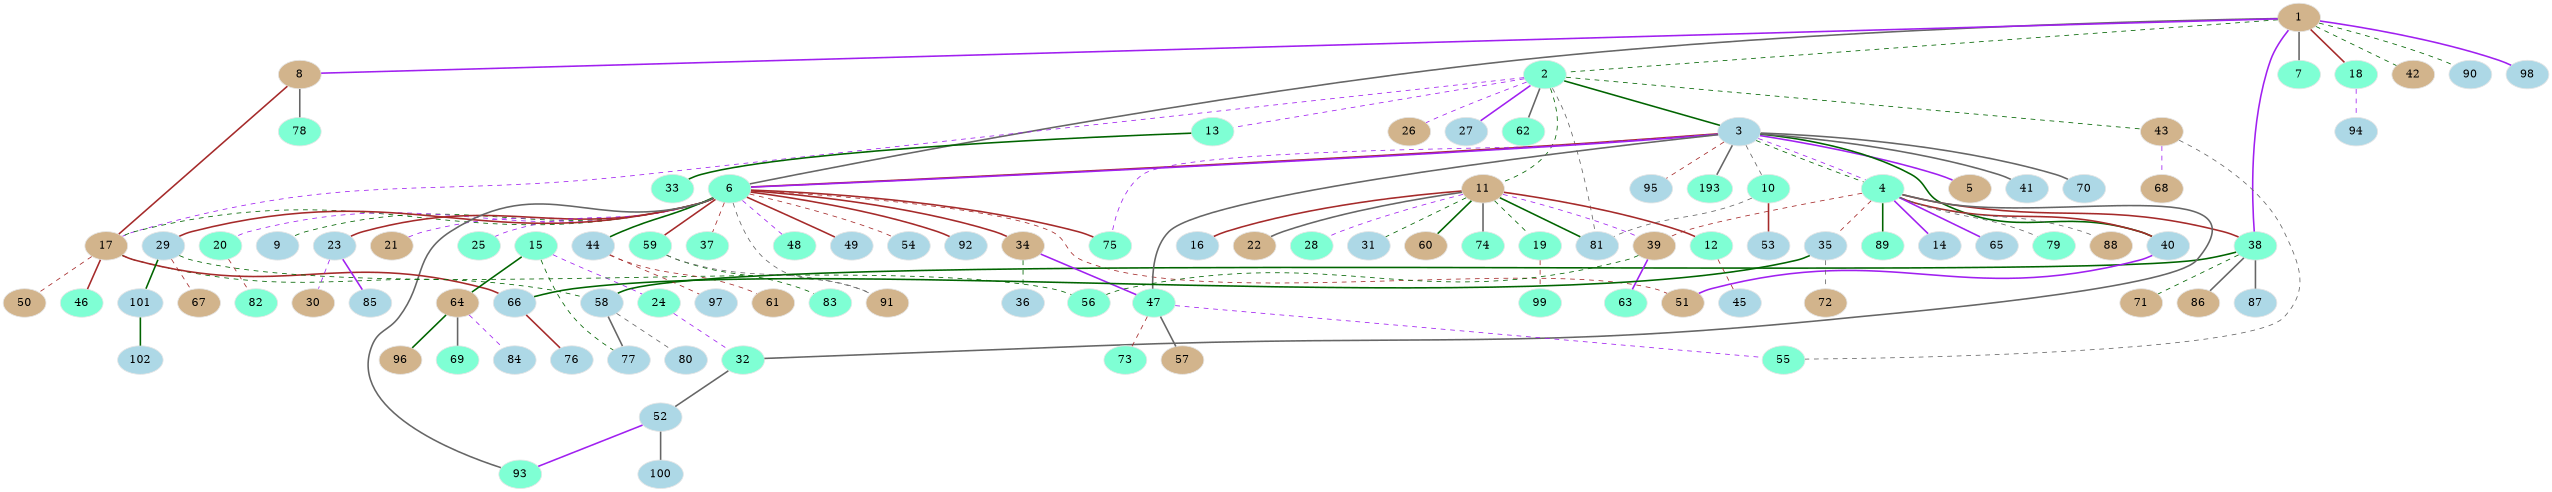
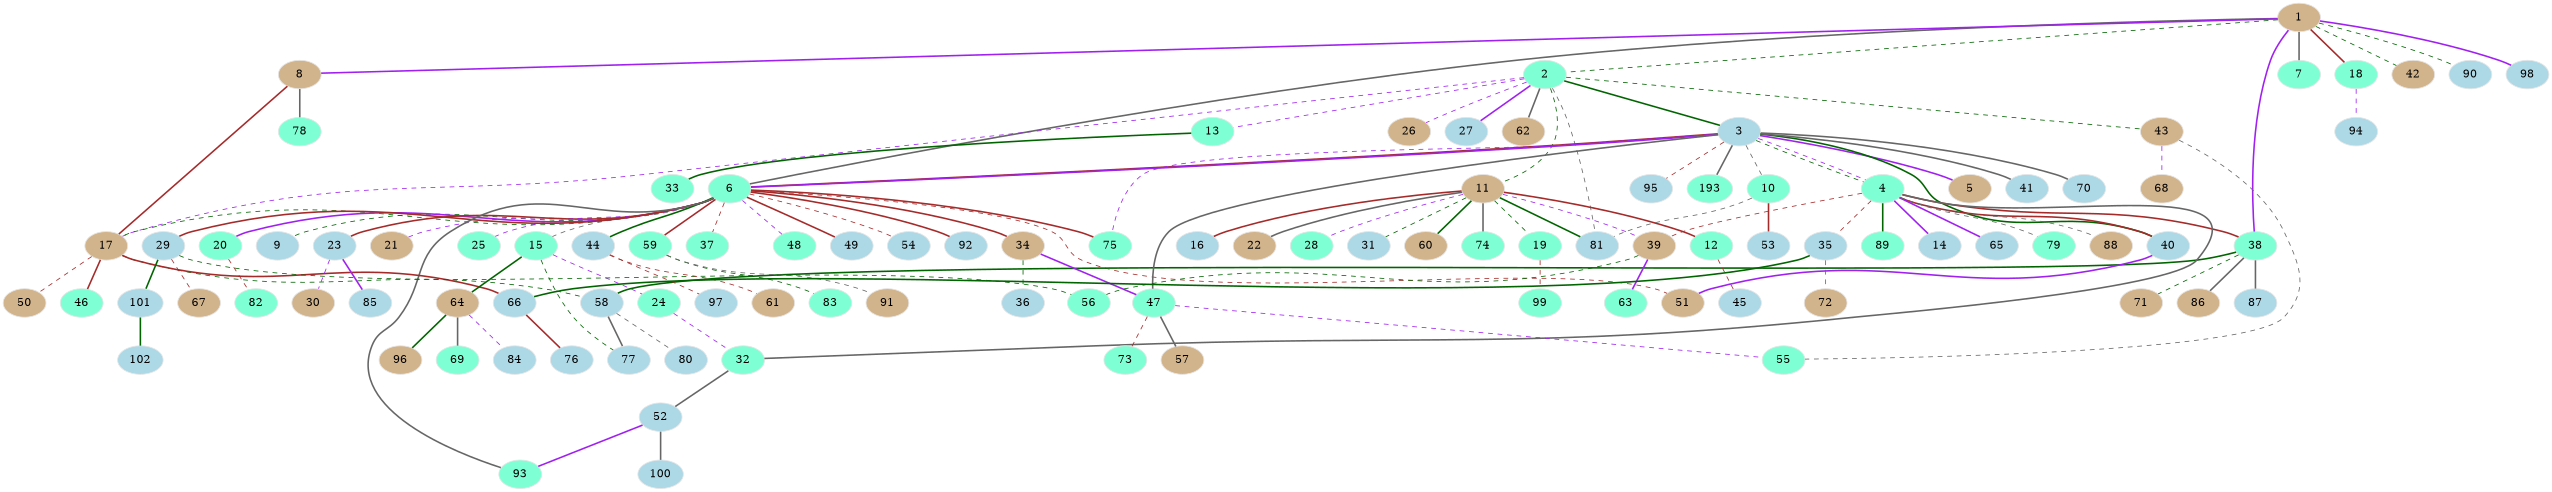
node "62": fillcolor aquamarine -> tan
edge "6" -- "20": style dashed -> bold
edge "6" -- "91": now "6" -- "15"
